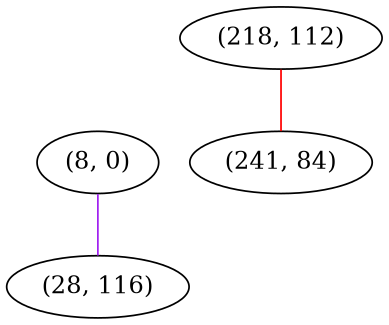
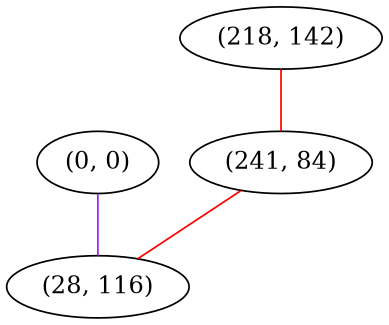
node "(218, 112)": label "(218, 112)" -> "(218, 142)"
node "(8, 0)": label "(8, 0)" -> "(0, 0)"
edge "(241, 84)" -- "(28, 116)": added
